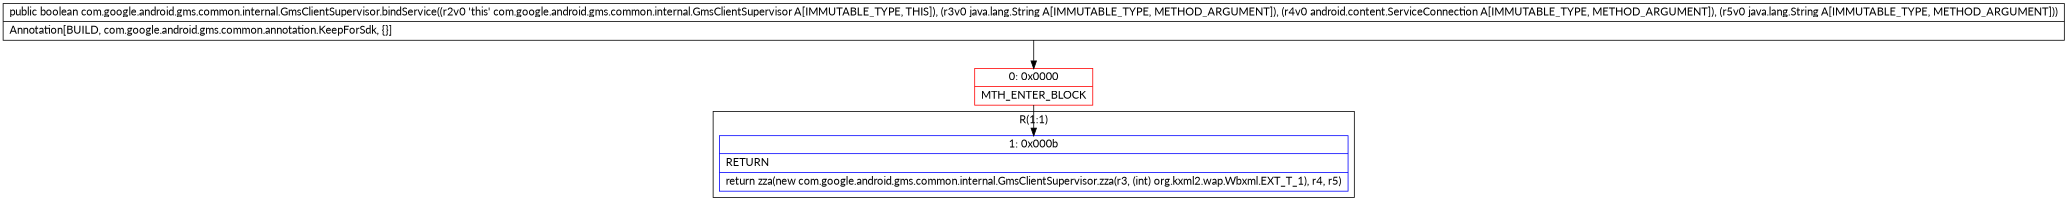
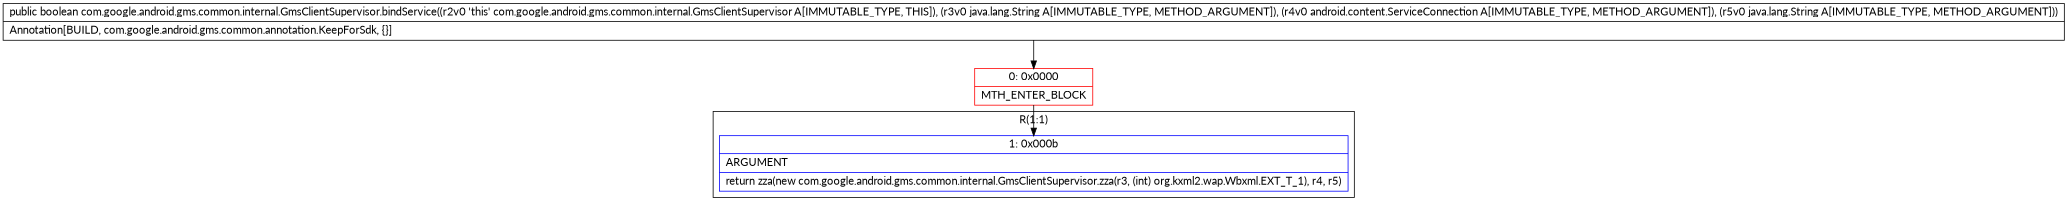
node "1: 0x000b": text "RETURN" -> "ARGUMENT"
